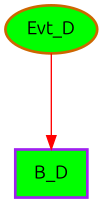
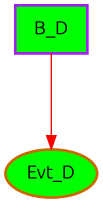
edge "Evt_D" -> "B_D": reversed
